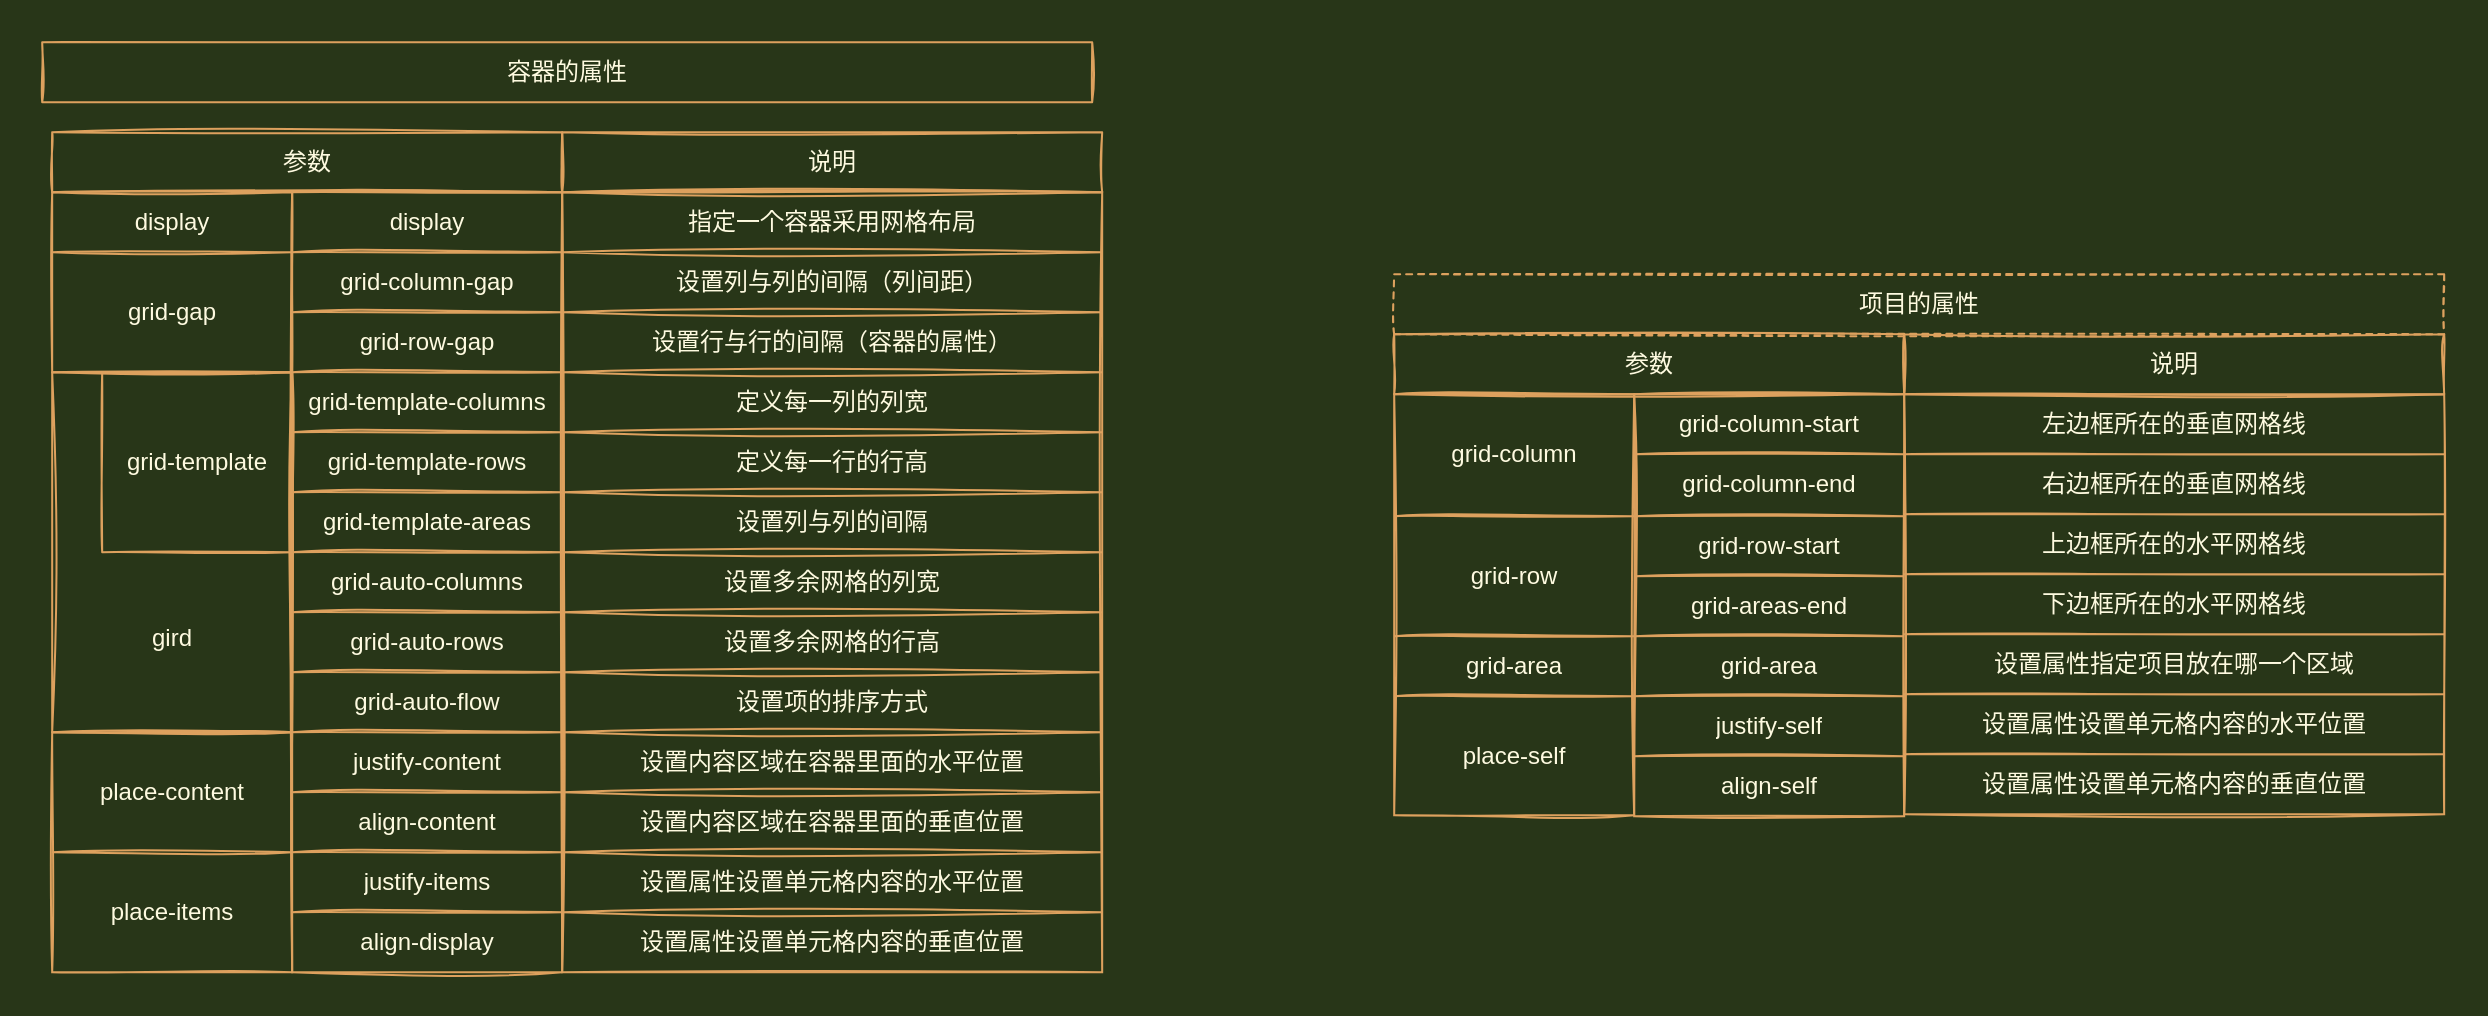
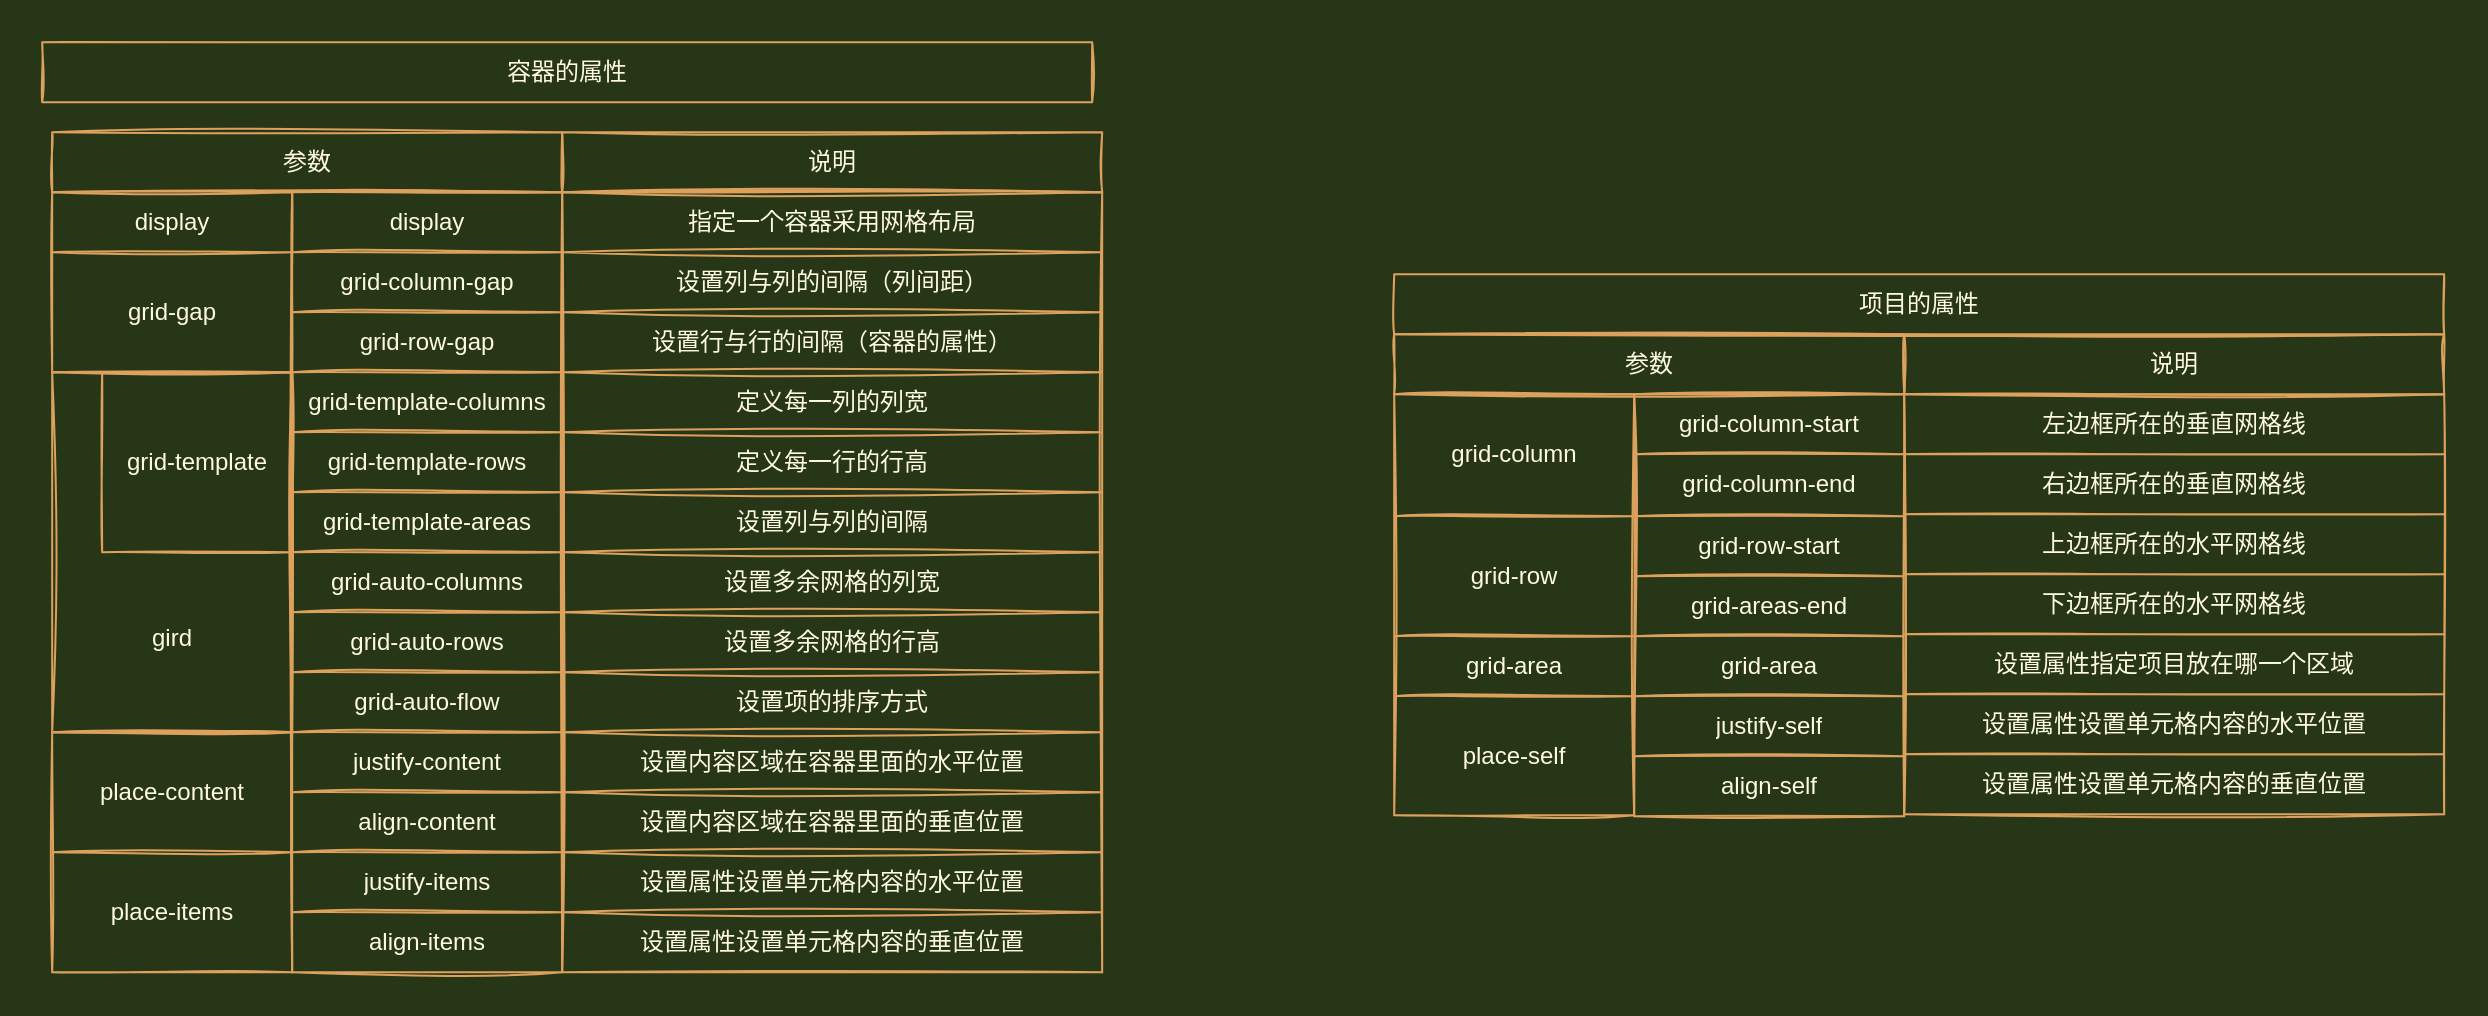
node "项目的属性": style dashed -> solid
node "align-display": label "align-display" -> "align-items"
